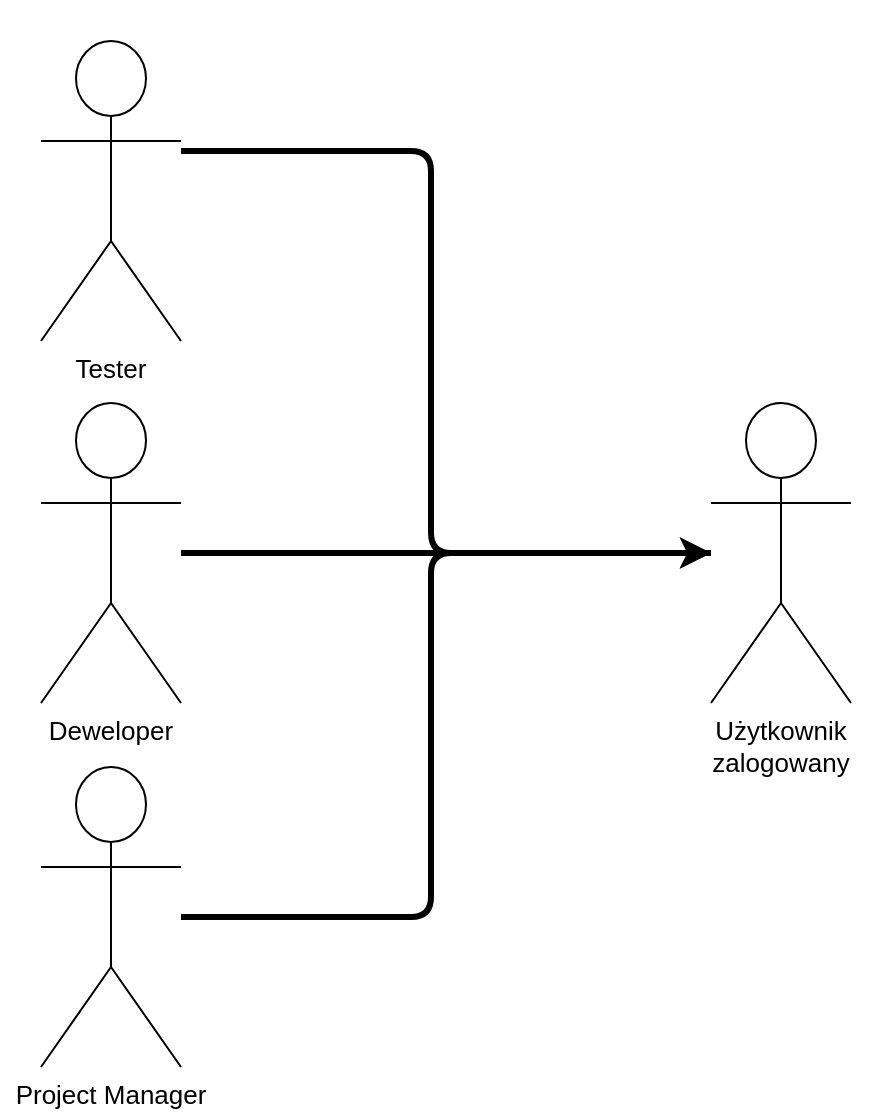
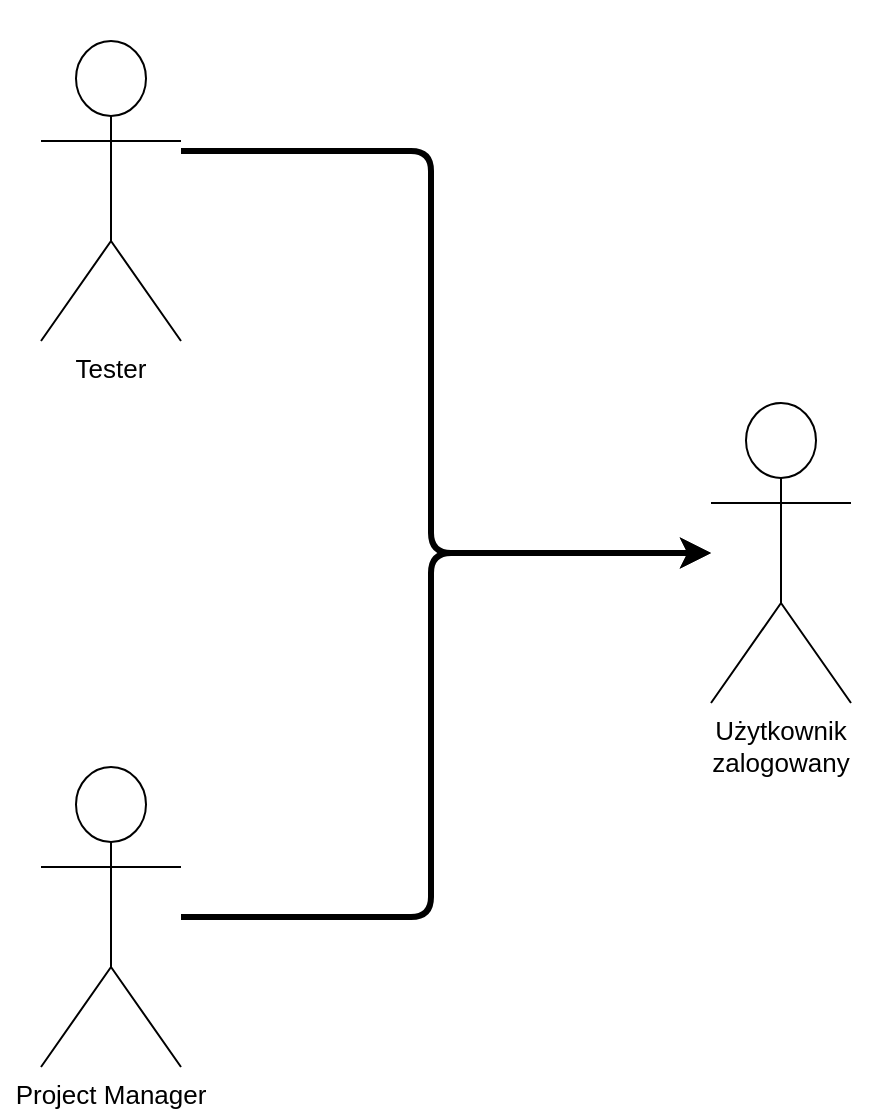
node "Deweloper": removed
edge "Deweloper" -> "Użytkownik zalogowany": removed
edge "Tester" -- "Użytkownik zalogowany": arrowhead none -> classic
